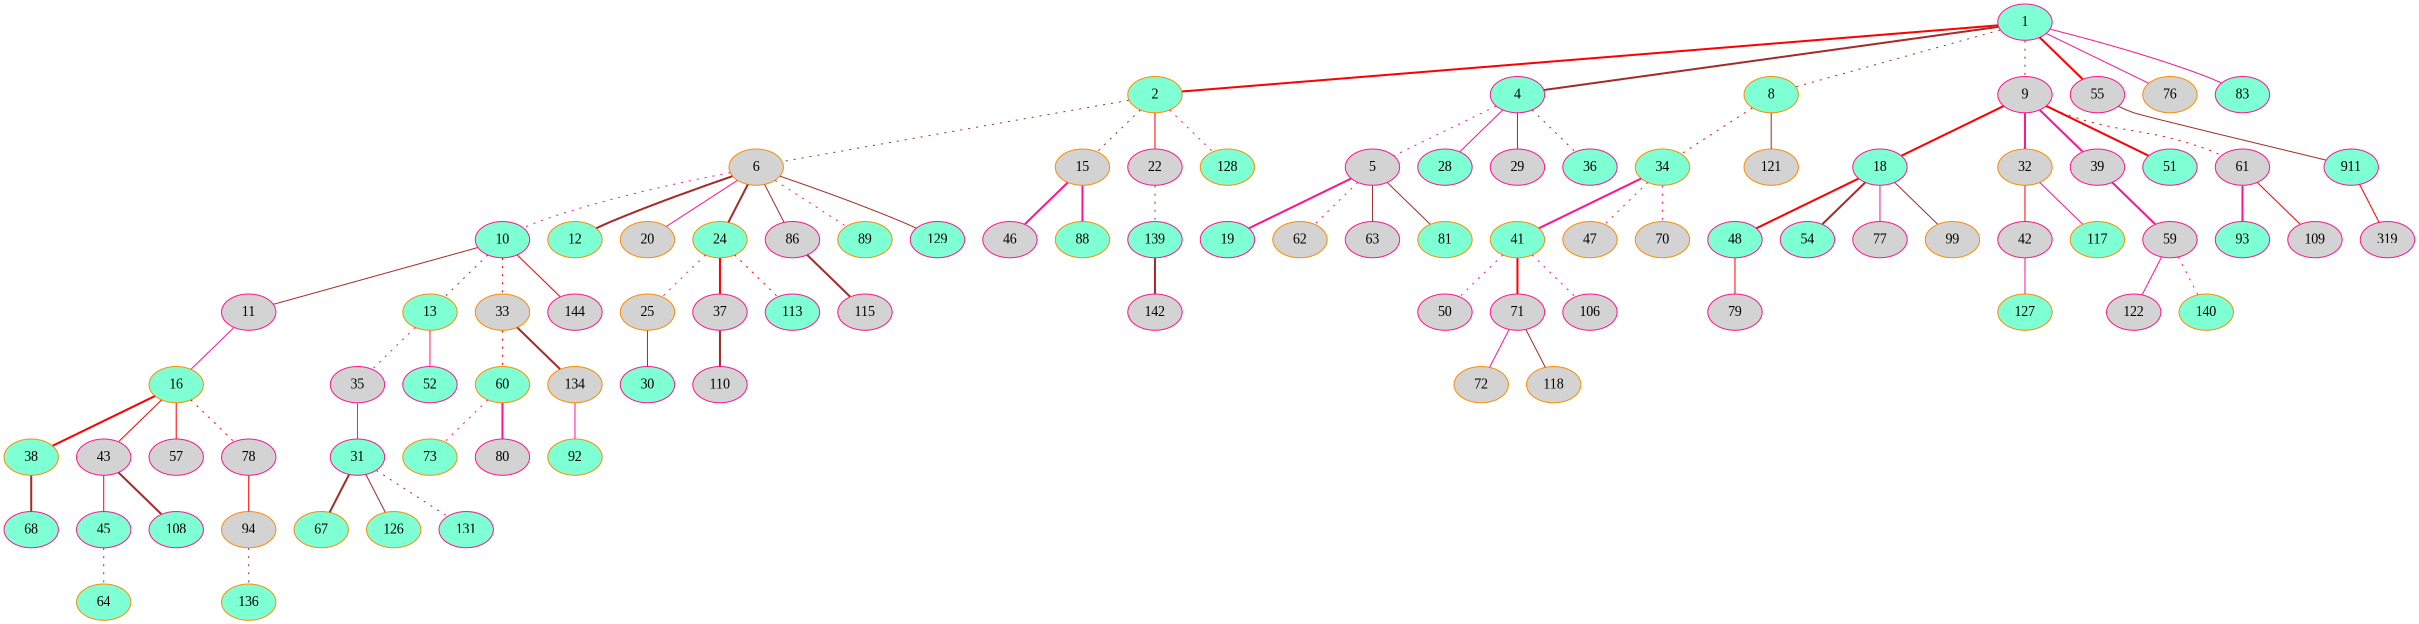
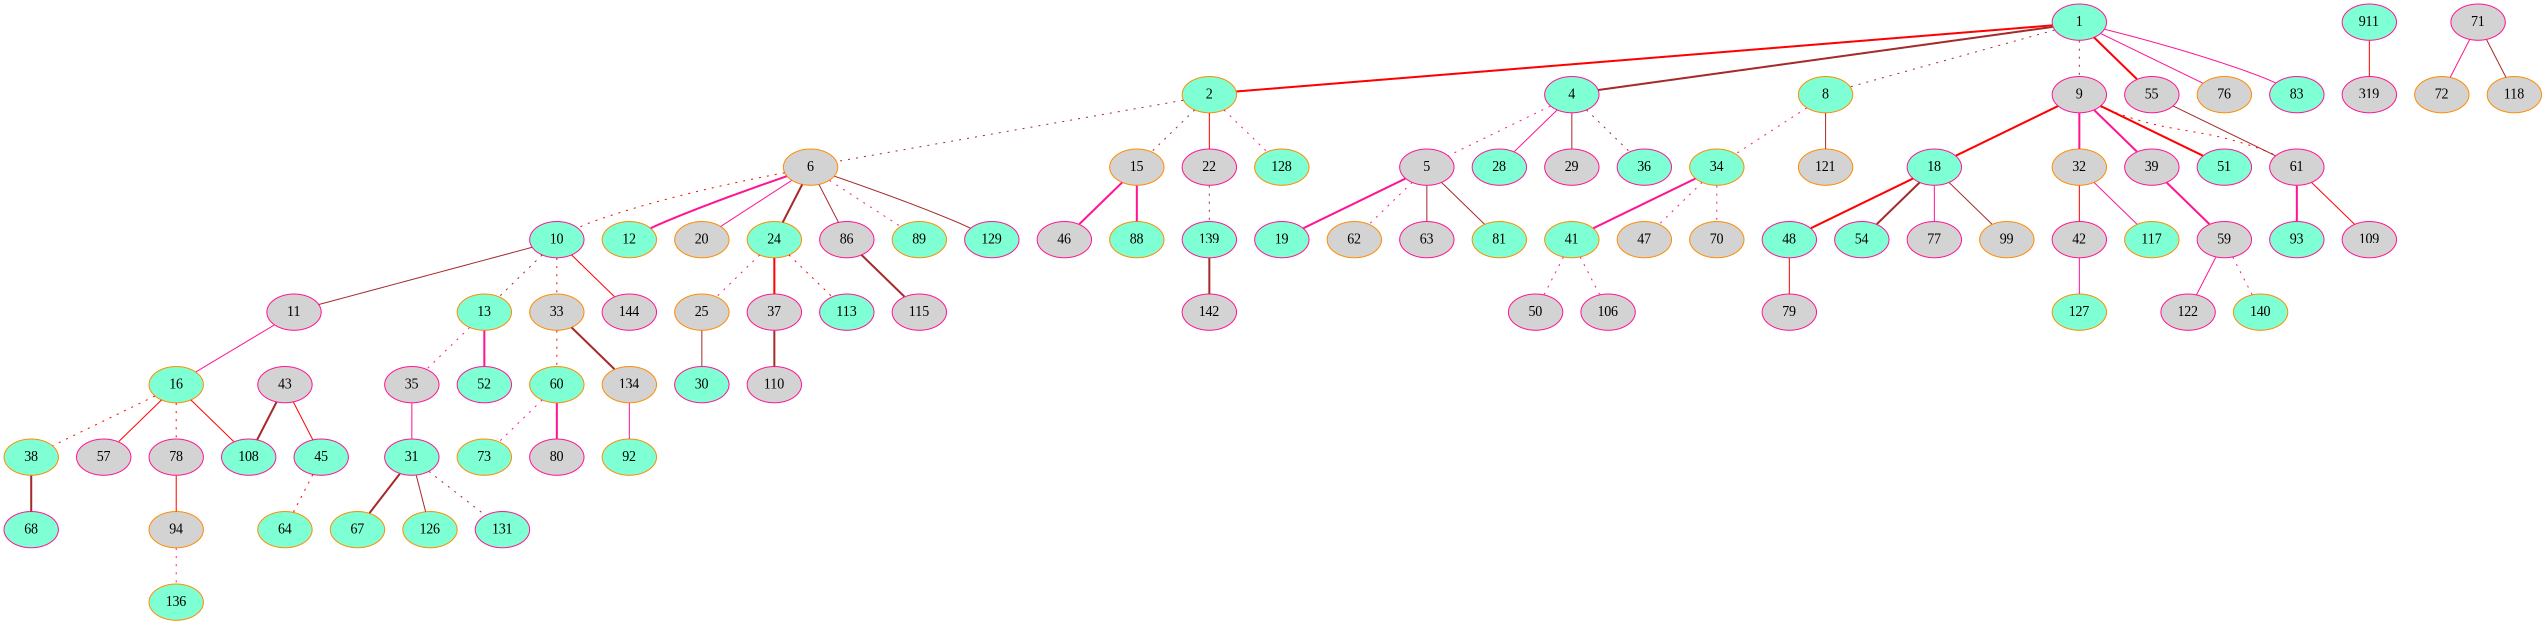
edge "8" -- "34": color red -> deeppink
edge "55" -- "911": now "55" -- "61"
edge "6" -- "10": color deeppink -> red
edge "6" -- "12": color brown -> deeppink
edge "41" -- "71": removed
edge "13" -- "52": style solid -> bold
edge "16" -- "38": style bold -> dotted
edge "16" -- "43": now "16" -- "108"
edge "94" -- "136": color brown -> deeppink
